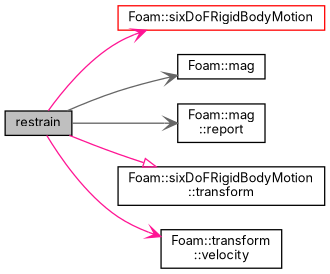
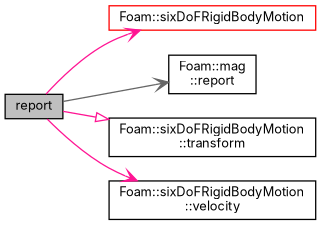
node "Foam::mag": removed
node "restrain": label "restrain" -> "report"
node "Foam::transform ::velocity": label "Foam::transform ::velocity" -> "Foam::sixDoFRigidBodyMotion ::velocity"
